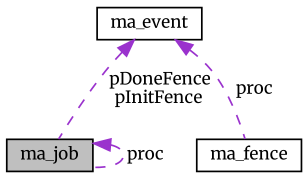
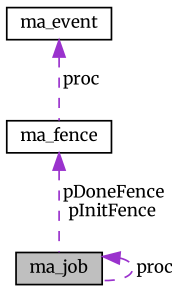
edge "ma_job" -> "ma_event": now "ma_job" -> "ma_fence"
